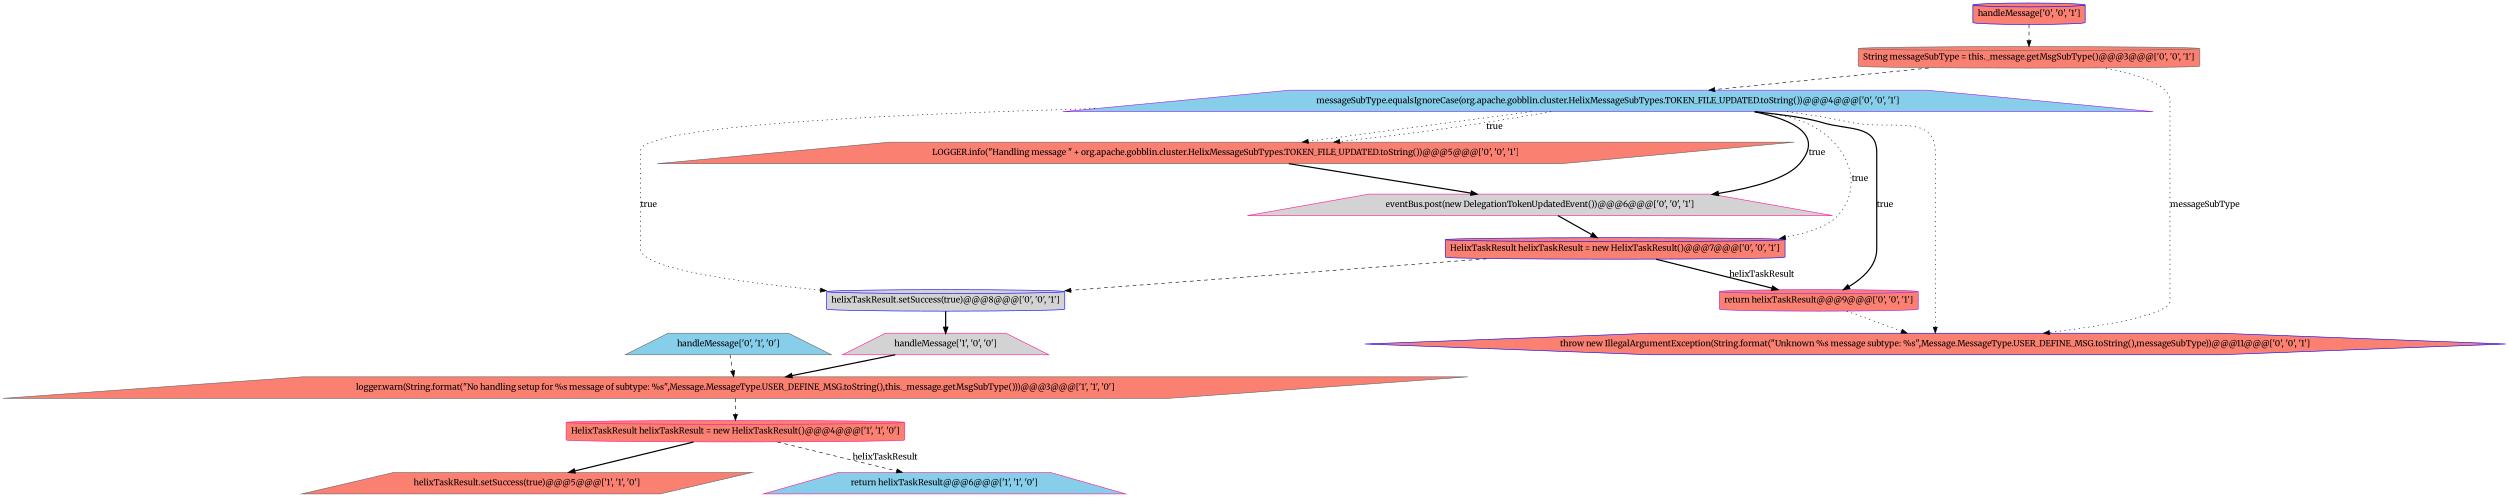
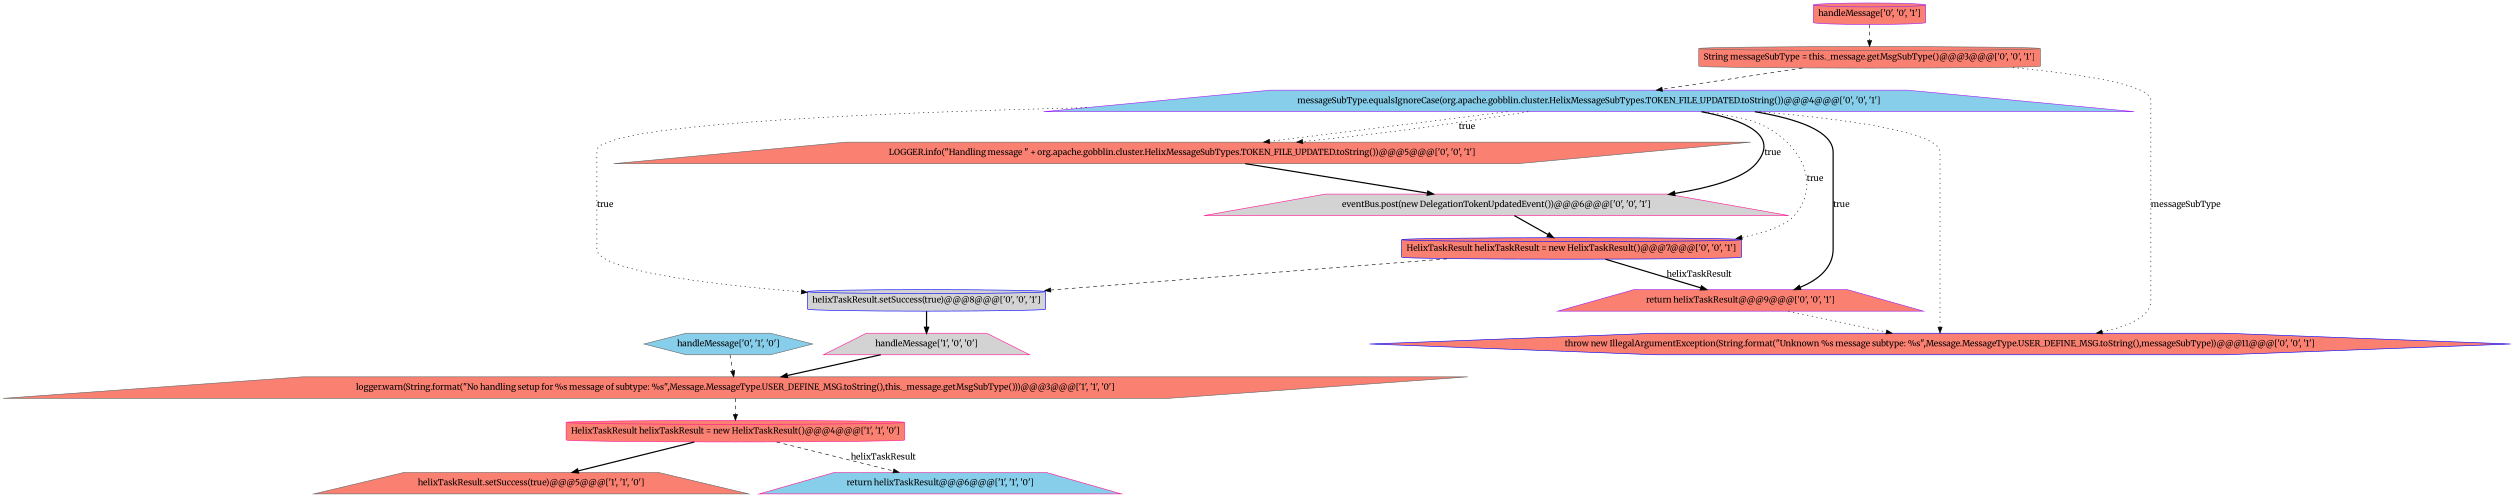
node "handleMessage['0', '0', '1']": color blue -> purple
node "return helixTaskResult@@@9@@@['0', '0', '1']": shape cylinder -> trapezium
node "handleMessage['0', '1', '0']": shape trapezium -> hexagon
node "helixTaskResult.setSuccess(true)@@@5@@@['1', '1', '0']": shape parallelogram -> trapezium
